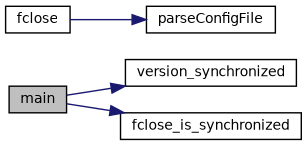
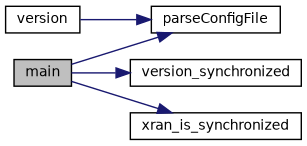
node "fclose": label "fclose" -> "version"
edge "main" -> "parseConfigFile": added
node "fclose_is_synchronized": label "fclose_is_synchronized" -> "xran_is_synchronized"
